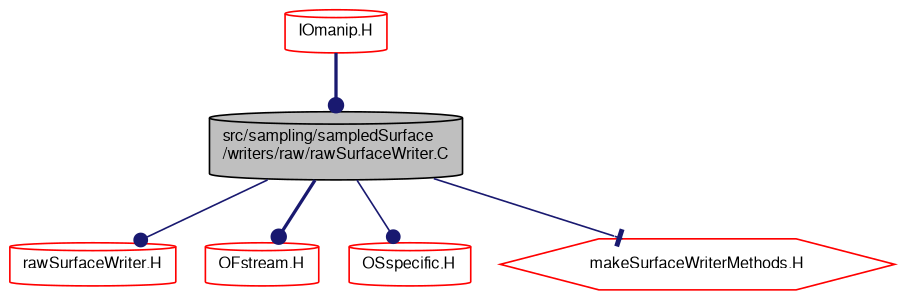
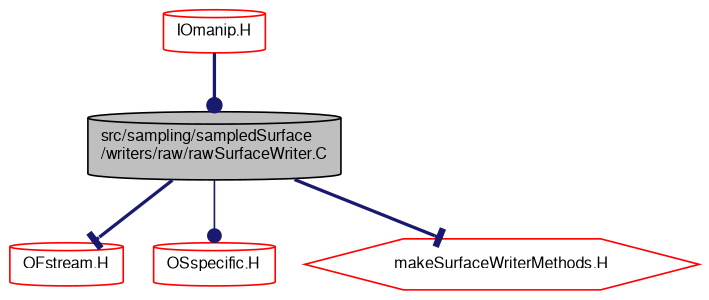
edge "src/sampling/sampledSurface /writers/raw/rawSurfaceWriter.C" -> "OFstream.H": arrowhead dot -> tee
edge "src/sampling/sampledSurface /writers/raw/rawSurfaceWriter.C" -> "makeSurfaceWriterMethods.H": style solid -> bold
node "rawSurfaceWriter.H": removed
